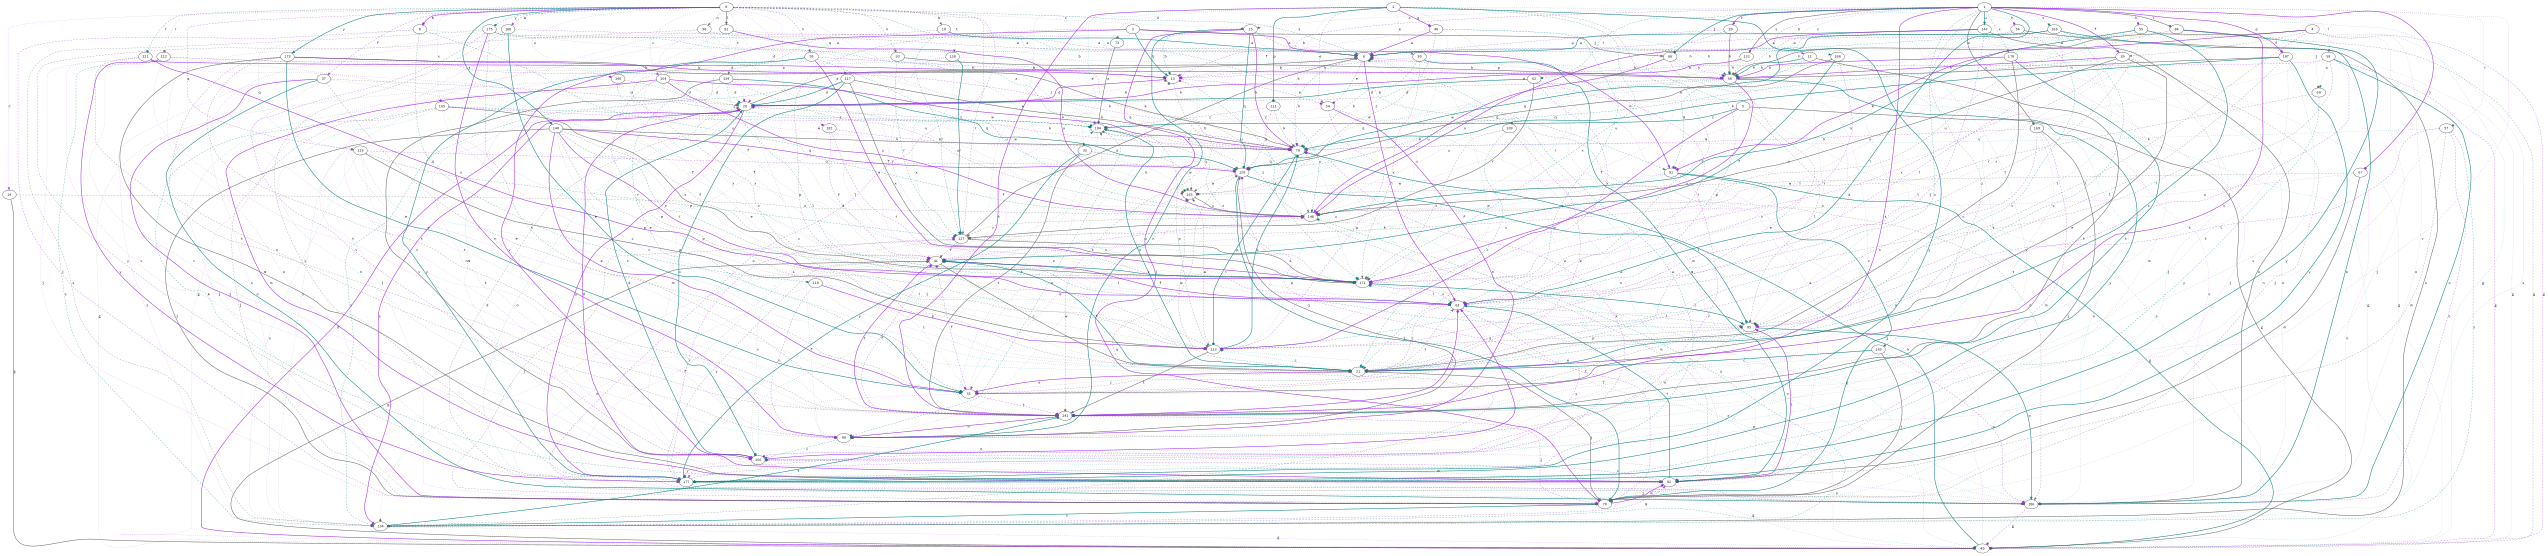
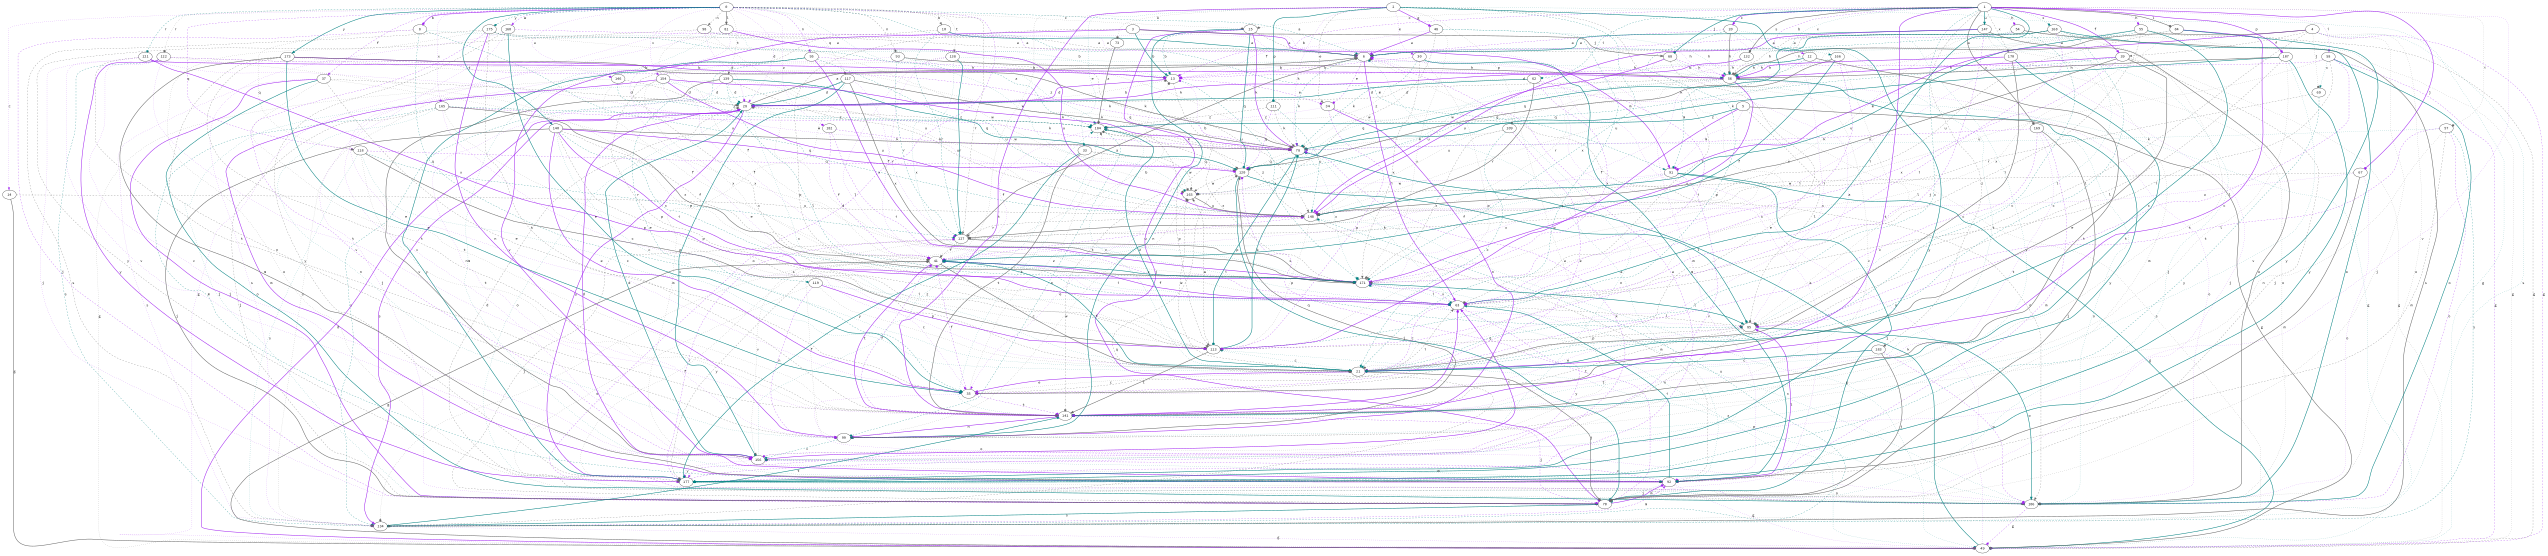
edge "177" -> "6": color teal -> purple
